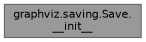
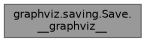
node "graphviz.saving.Save. __init__": label "graphviz.saving.Save. __init__" -> "graphviz.saving.Save. __graphviz__"
